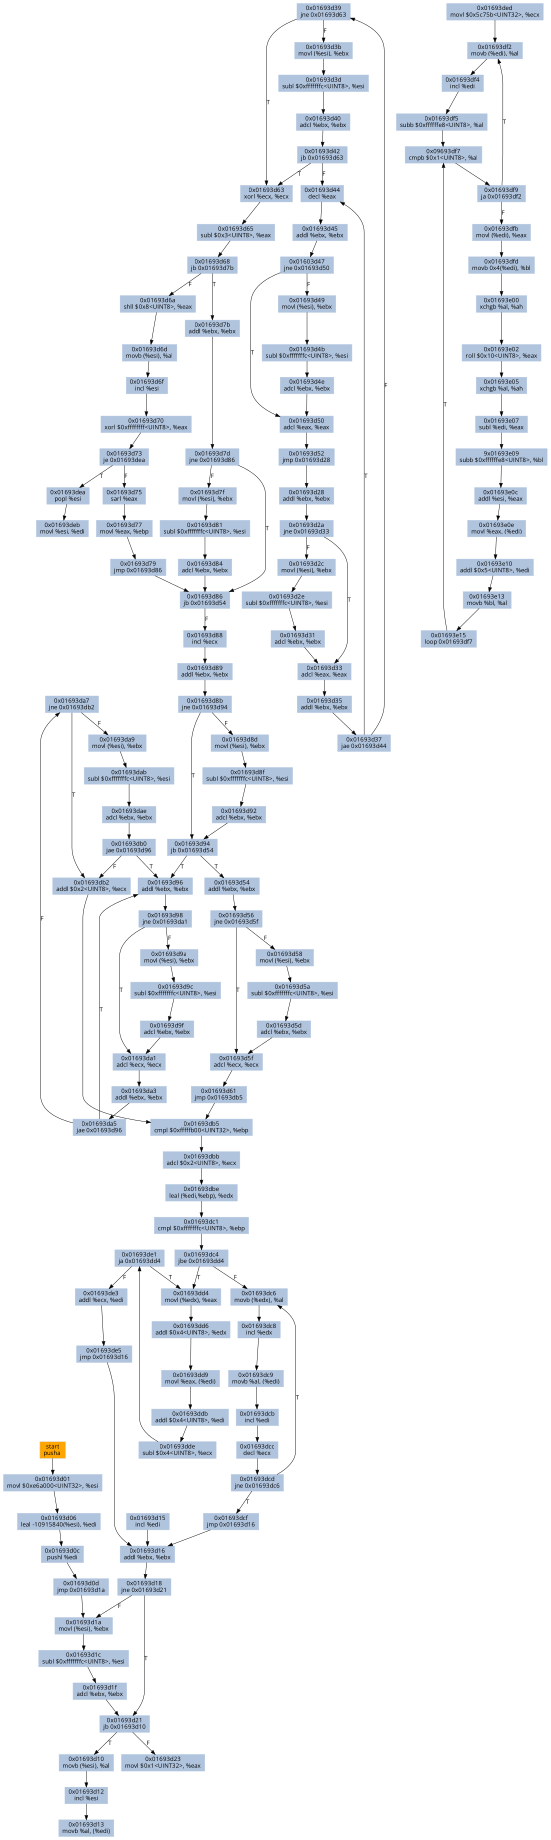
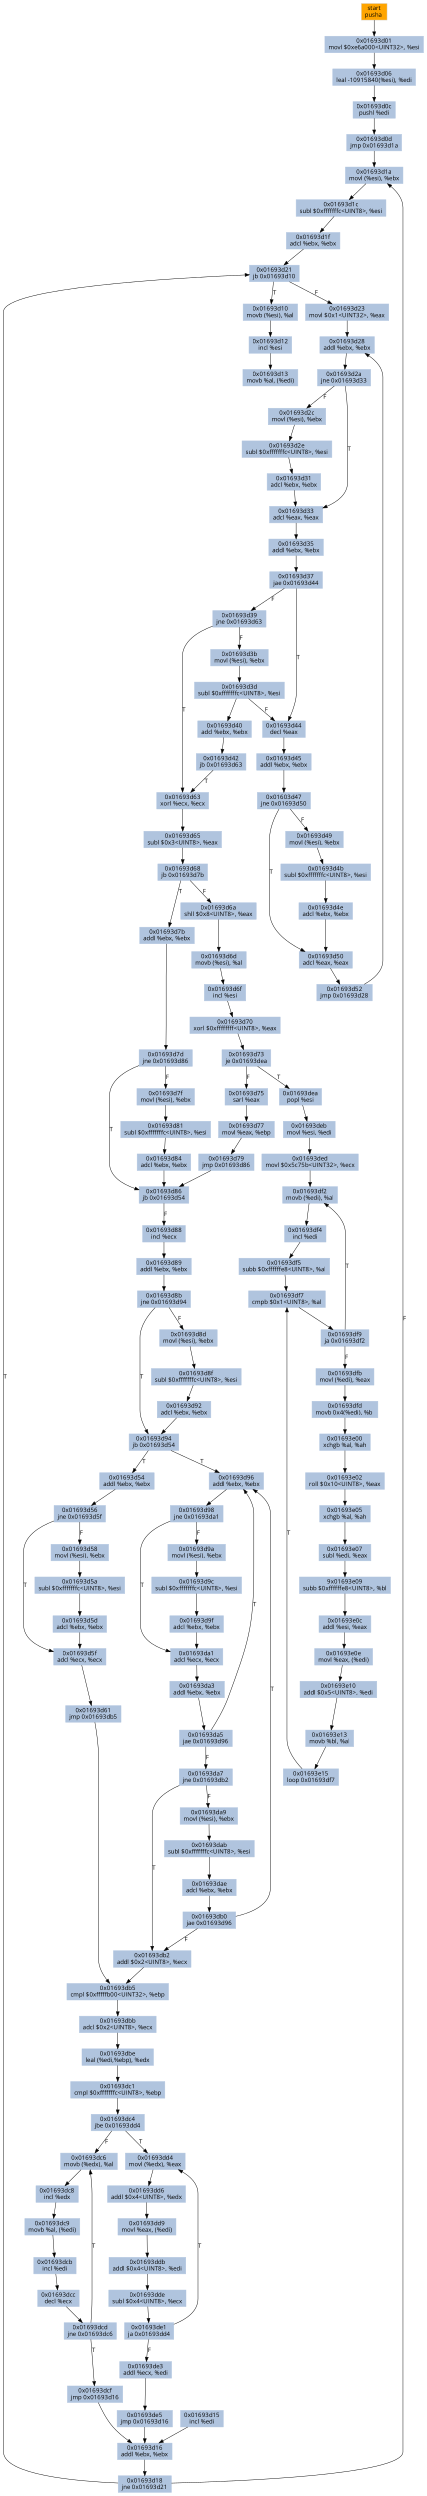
node "0x09693df7 cmpb $0x1<UINT8>, %al": label "0x09693df7 cmpb $0x1<UINT8>, %al" -> "0x01693df7 cmpb $0x1<UINT8>, %al"
edge "0x01693d42 jb 0x01693d63" -> "0x01693d44 decl %eax": now "0x01693d3d subl $0xfffffffc<UINT8>, %esi" -> "0x01693d44 decl %eax"
edge "0x01693d23 movl $0x1<UINT32>, %eax" -> "0x01693d28 addl %ebx, %ebx": added
edge "0x01693deb movl %esi, %edi" -> "0x01693ded movl $0x5c75b<UINT32>, %ecx": added
